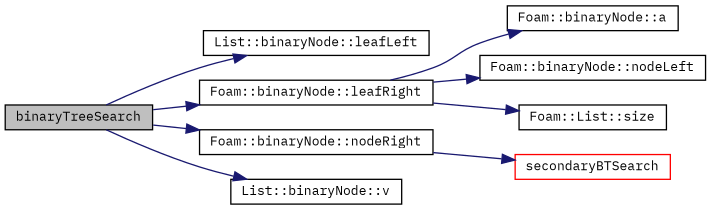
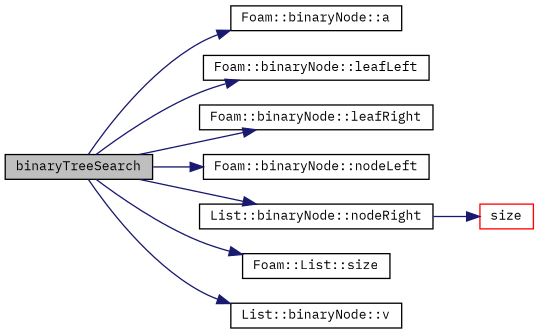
node "List::binaryNode::leafLeft": label "List::binaryNode::leafLeft" -> "Foam::binaryNode::leafLeft"
edge "Foam::binaryNode::leafRight" -> "Foam::binaryNode::a": now "binaryTreeSearch" -> "Foam::binaryNode::a"
edge "Foam::binaryNode::leafRight" -> "Foam::binaryNode::nodeLeft": now "binaryTreeSearch" -> "Foam::binaryNode::nodeLeft"
edge "Foam::binaryNode::leafRight" -> "Foam::List::size": now "binaryTreeSearch" -> "Foam::List::size"
node "Foam::binaryNode::nodeRight": label "Foam::binaryNode::nodeRight" -> "List::binaryNode::nodeRight"
node "secondaryBTSearch": label "secondaryBTSearch" -> "size"
